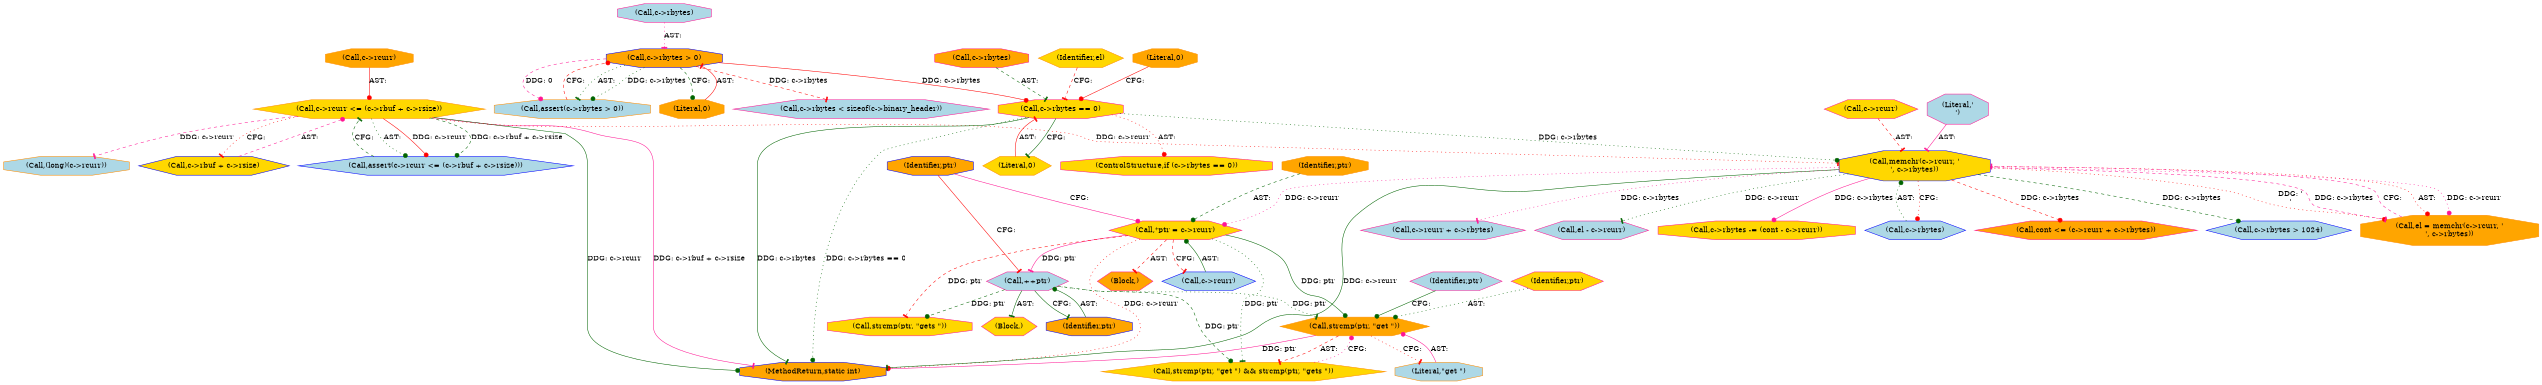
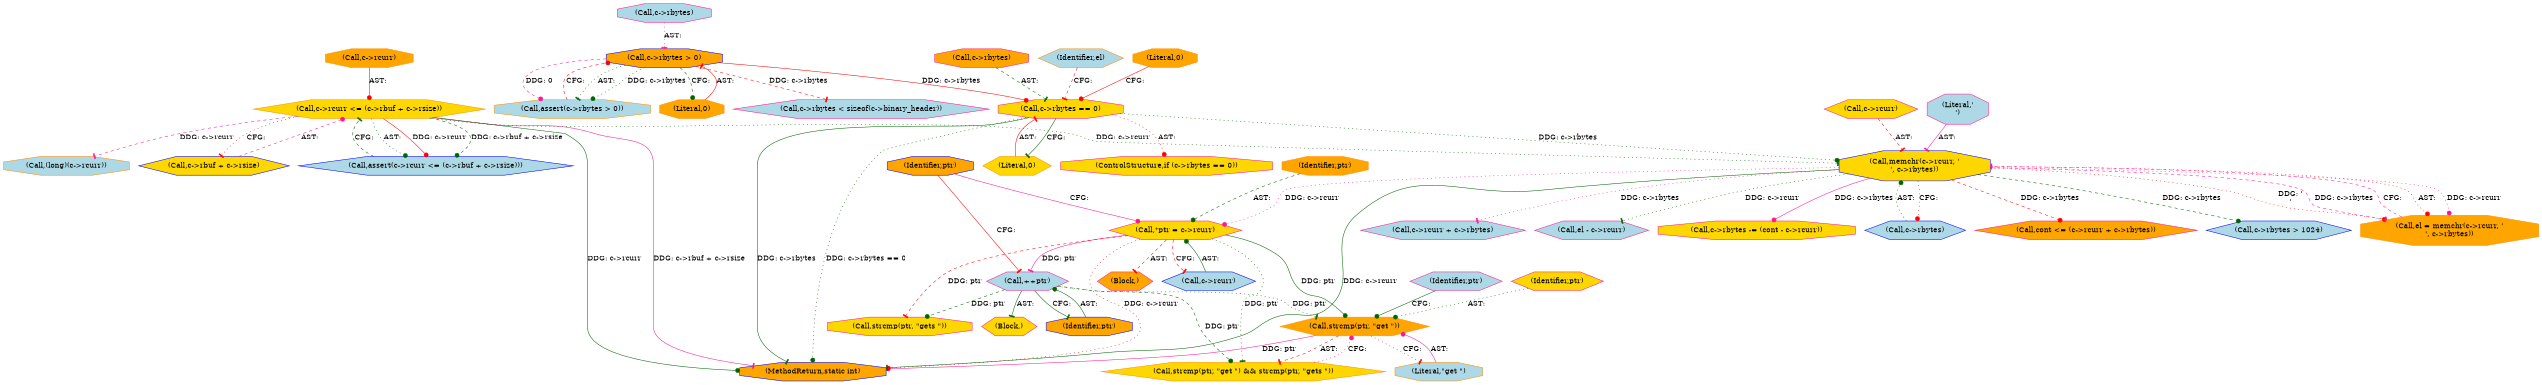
node "(Identifier,el)": fillcolor gold -> lightblue
edge "(Call,c->rcurr <= (c->rbuf + c->rsize))" -> "(Call,memchr(c->rcurr, ' ', c->rbytes))": color red -> darkgreen
